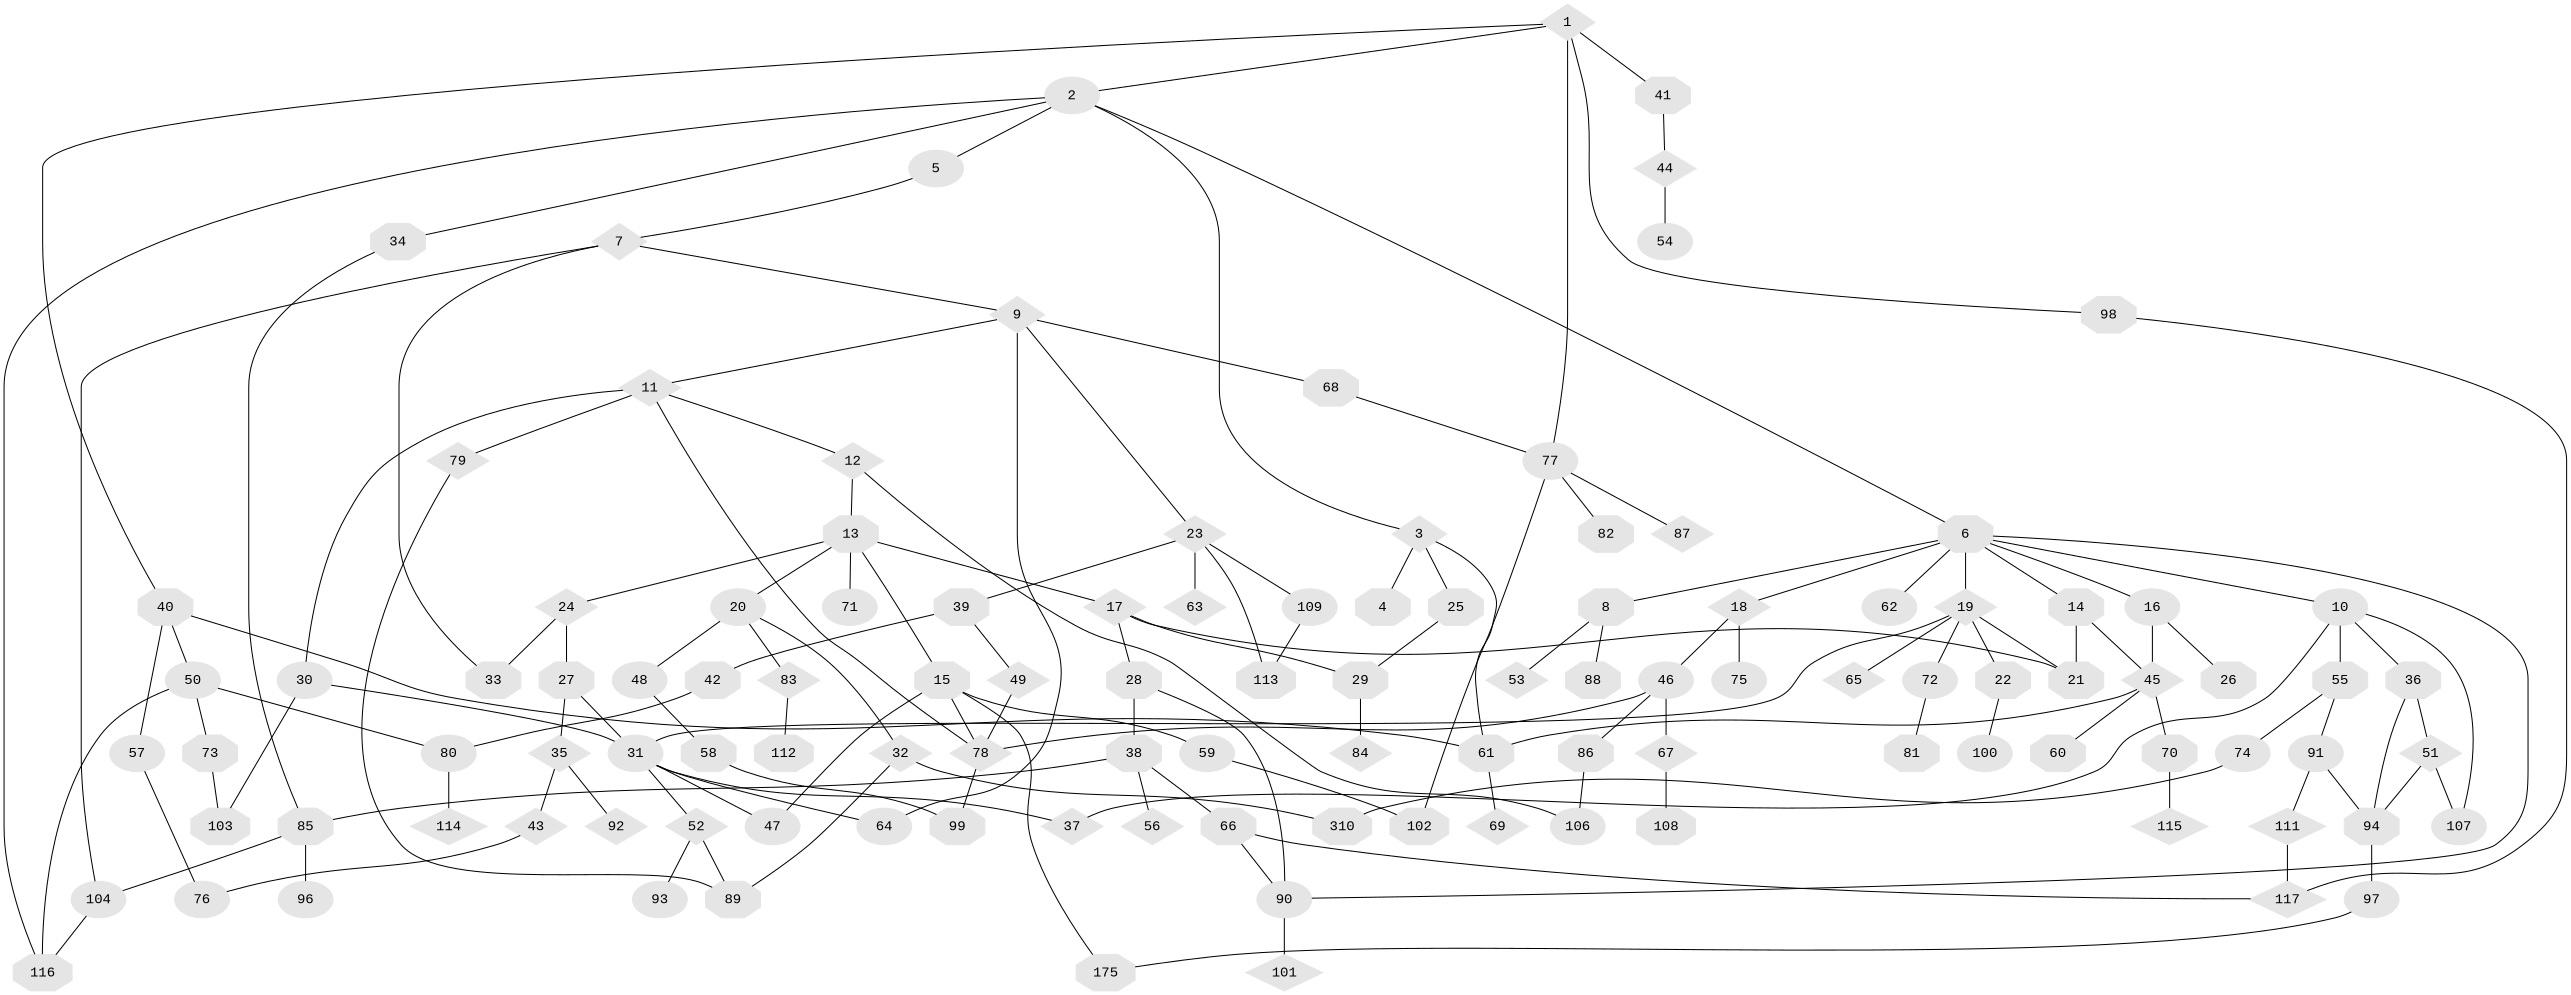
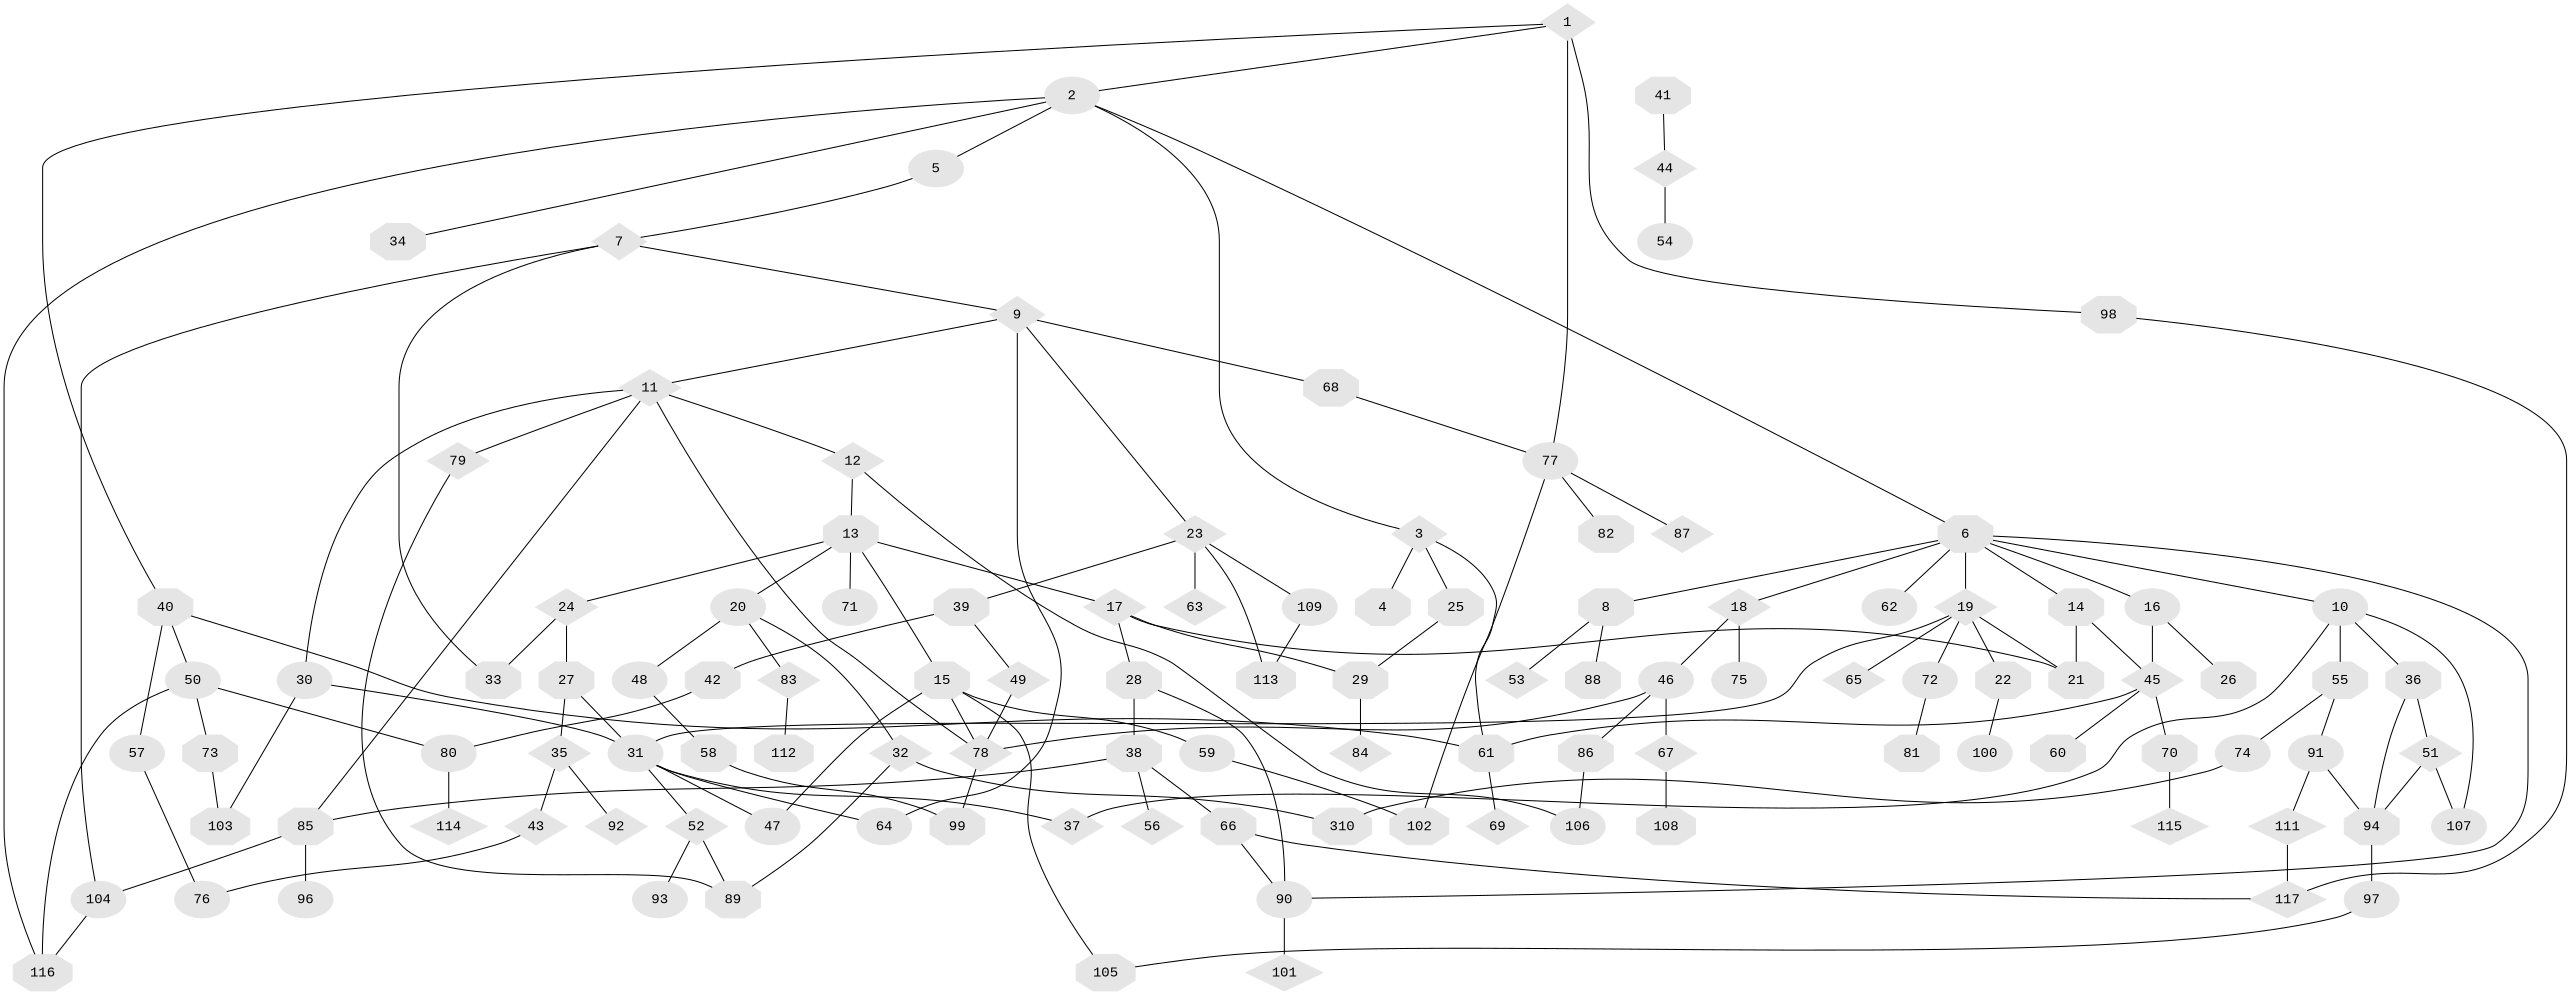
edge "1" -- "41": removed
edge "34" -- "85": now "11" -- "85"
node "175": label "175" -> "105"
